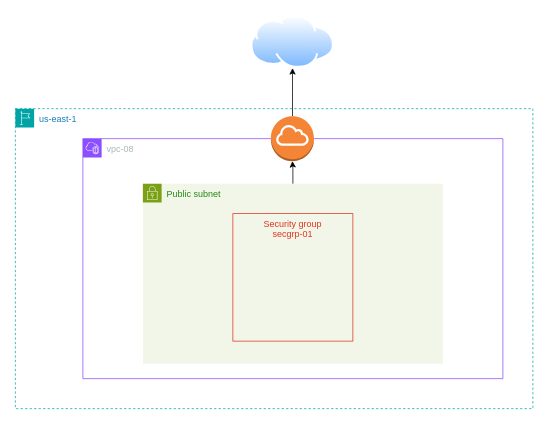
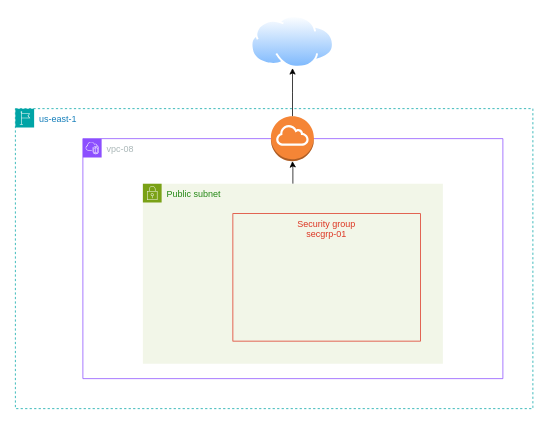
node "Security group secgrp-01": size 120x128 -> 188x128
